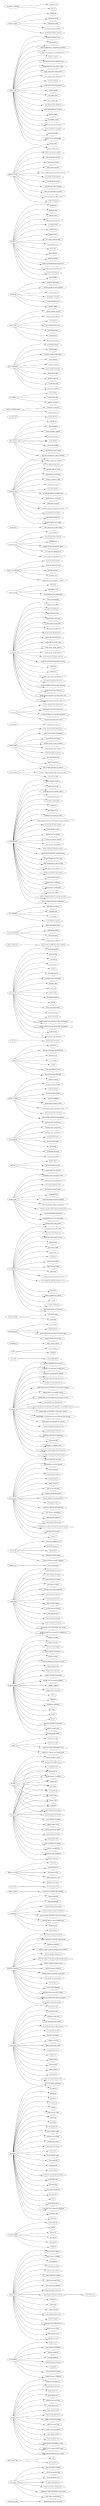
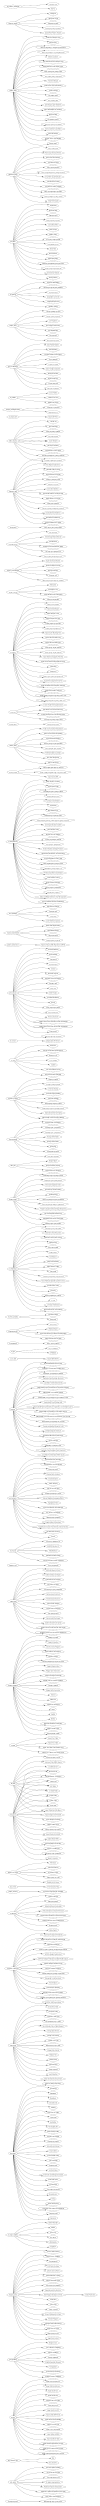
node "Stream Power Index": added
